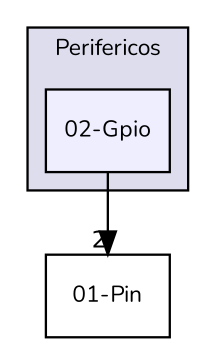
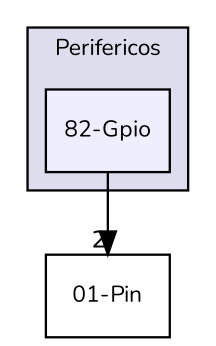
node "02-Gpio": label "02-Gpio" -> "82-Gpio"
